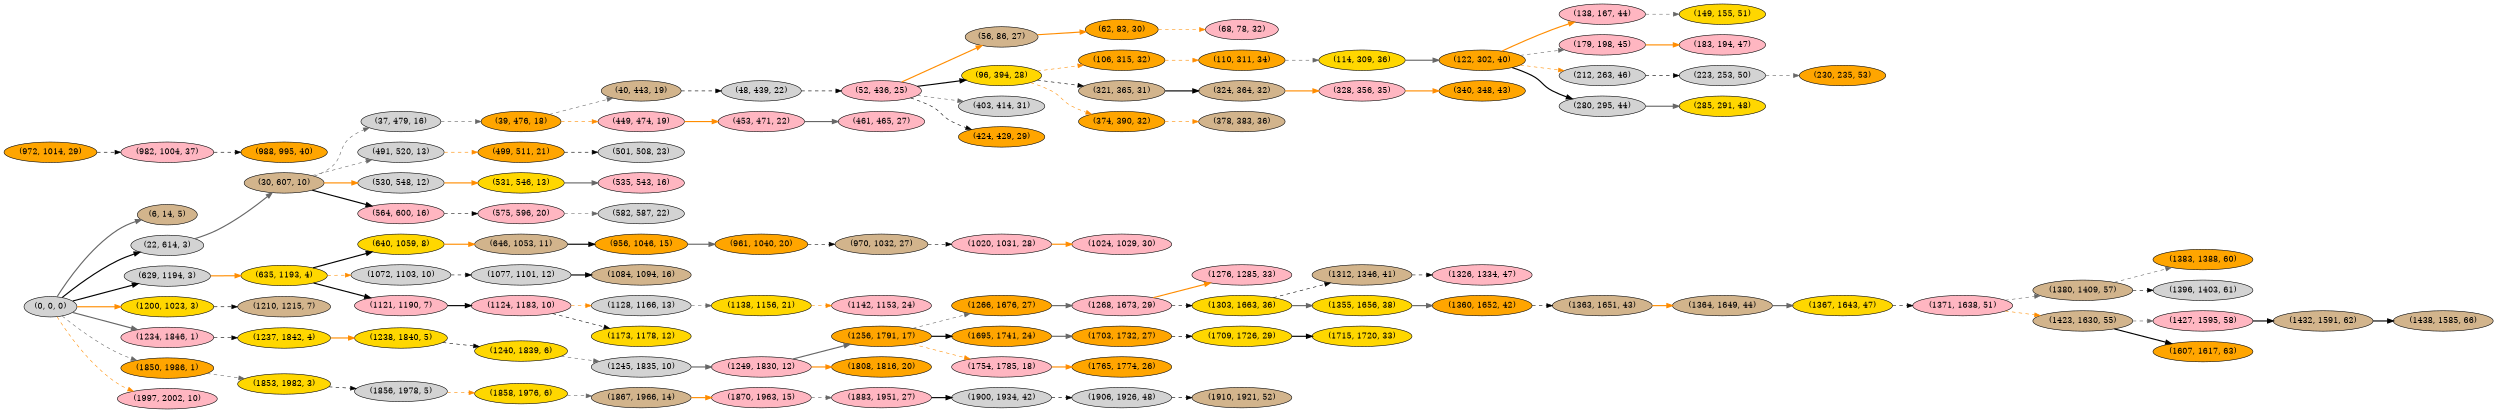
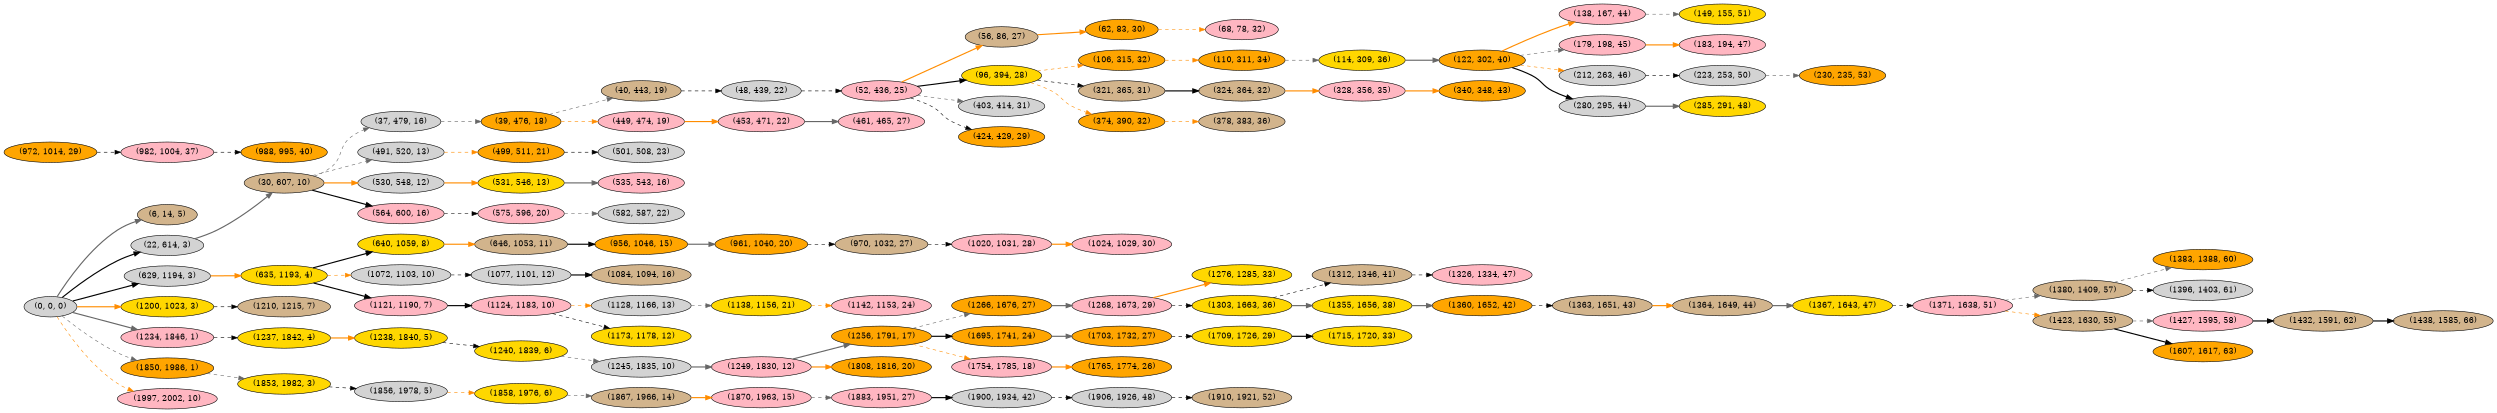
node "(1276, 1285, 33)": fillcolor lightpink -> gold
